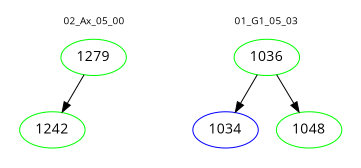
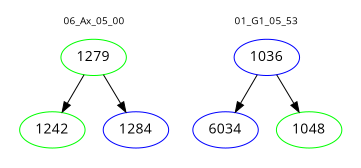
cluster "02_Ax_05_00": label "02_Ax_05_00" -> "06_Ax_05_00"
cluster "01_G1_05_03": label "01_G1_05_03" -> "01_G1_05_53"
node "1036": color green -> blue
node "1284": added
node "1034": label "1034" -> "6034"
